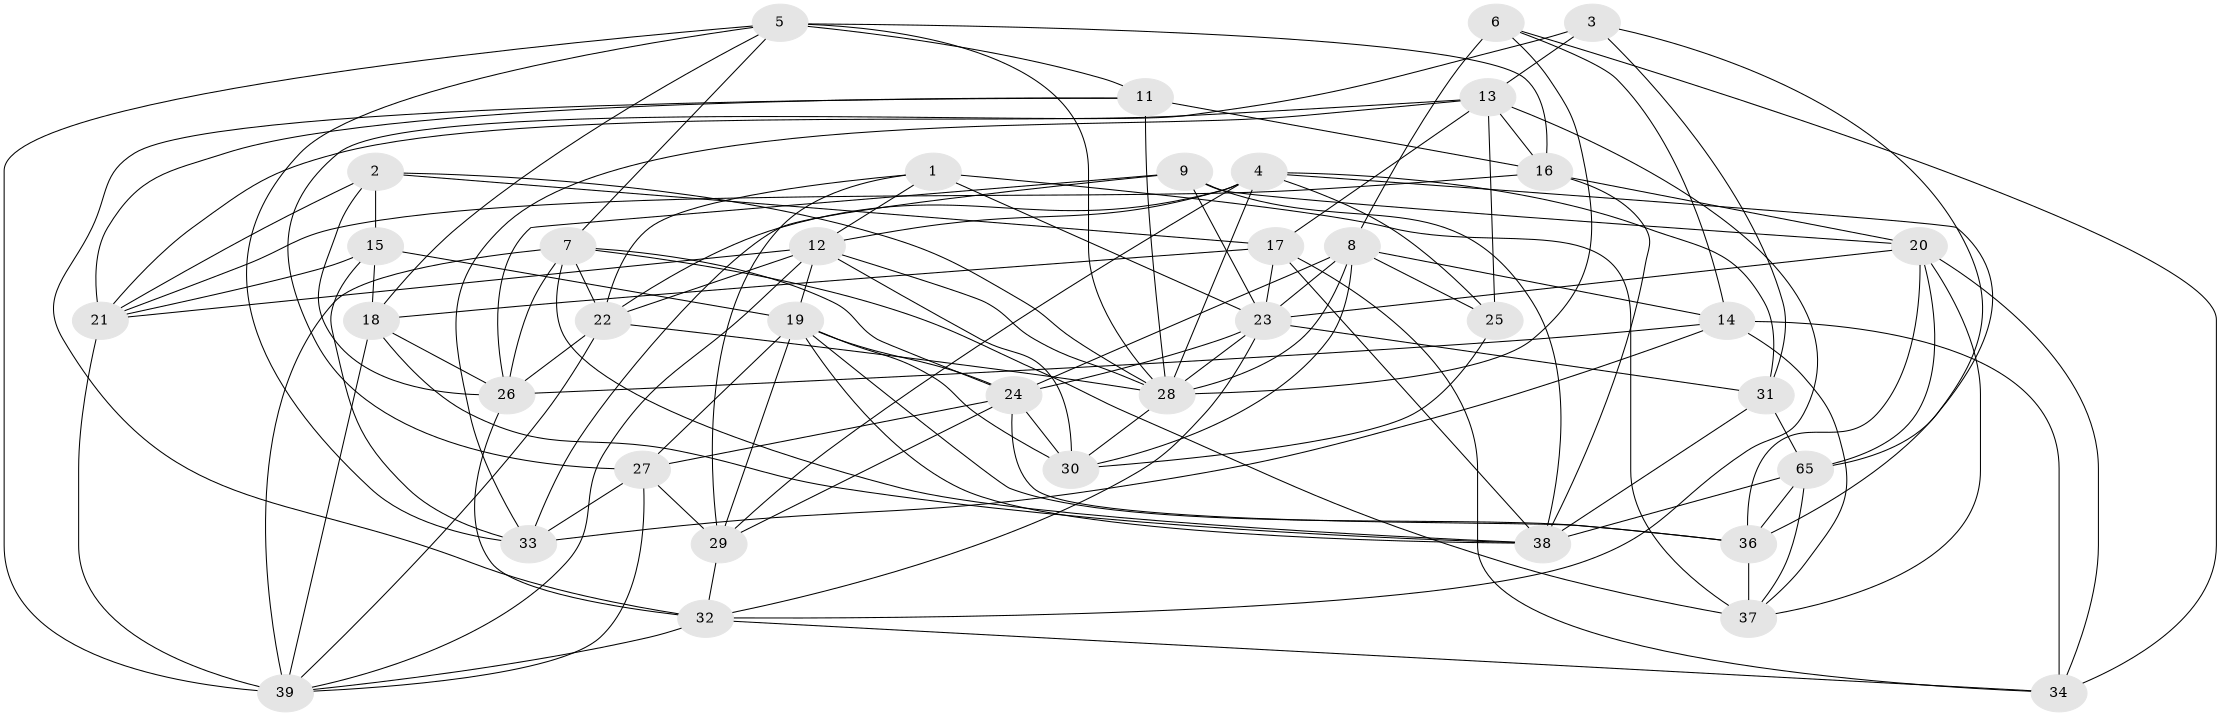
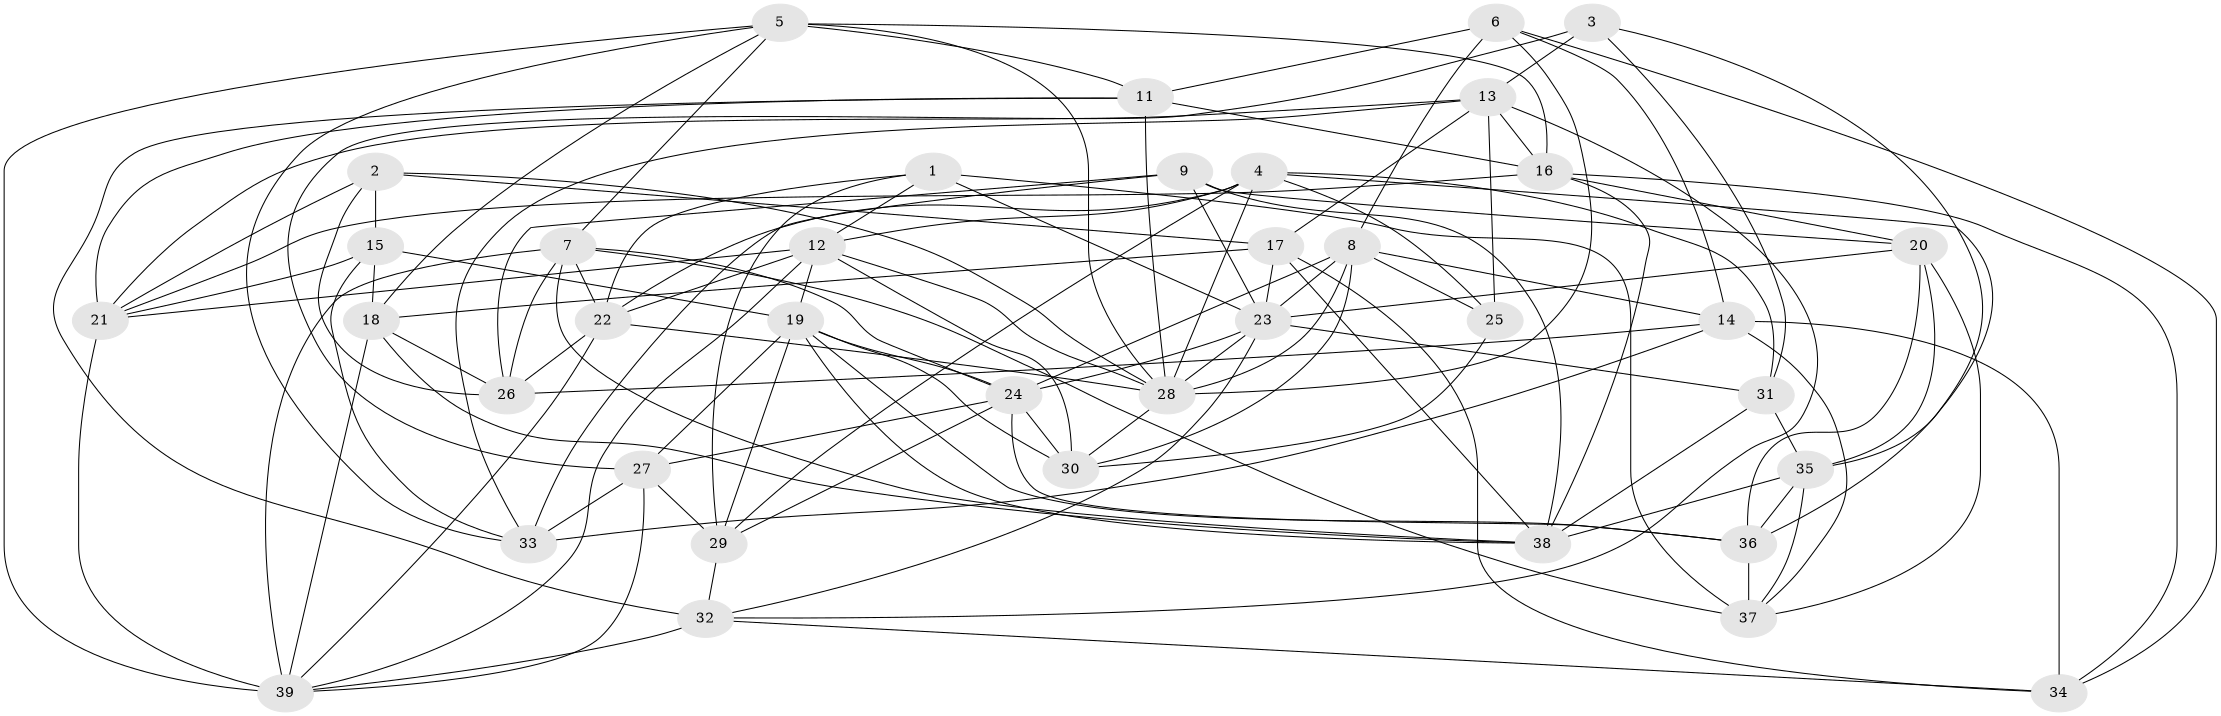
edge "6" -- "11": added
edge "20" -- "34": now "16" -- "34"
node "65": label "65" -> "35"
edge "26" -- "32": removed
